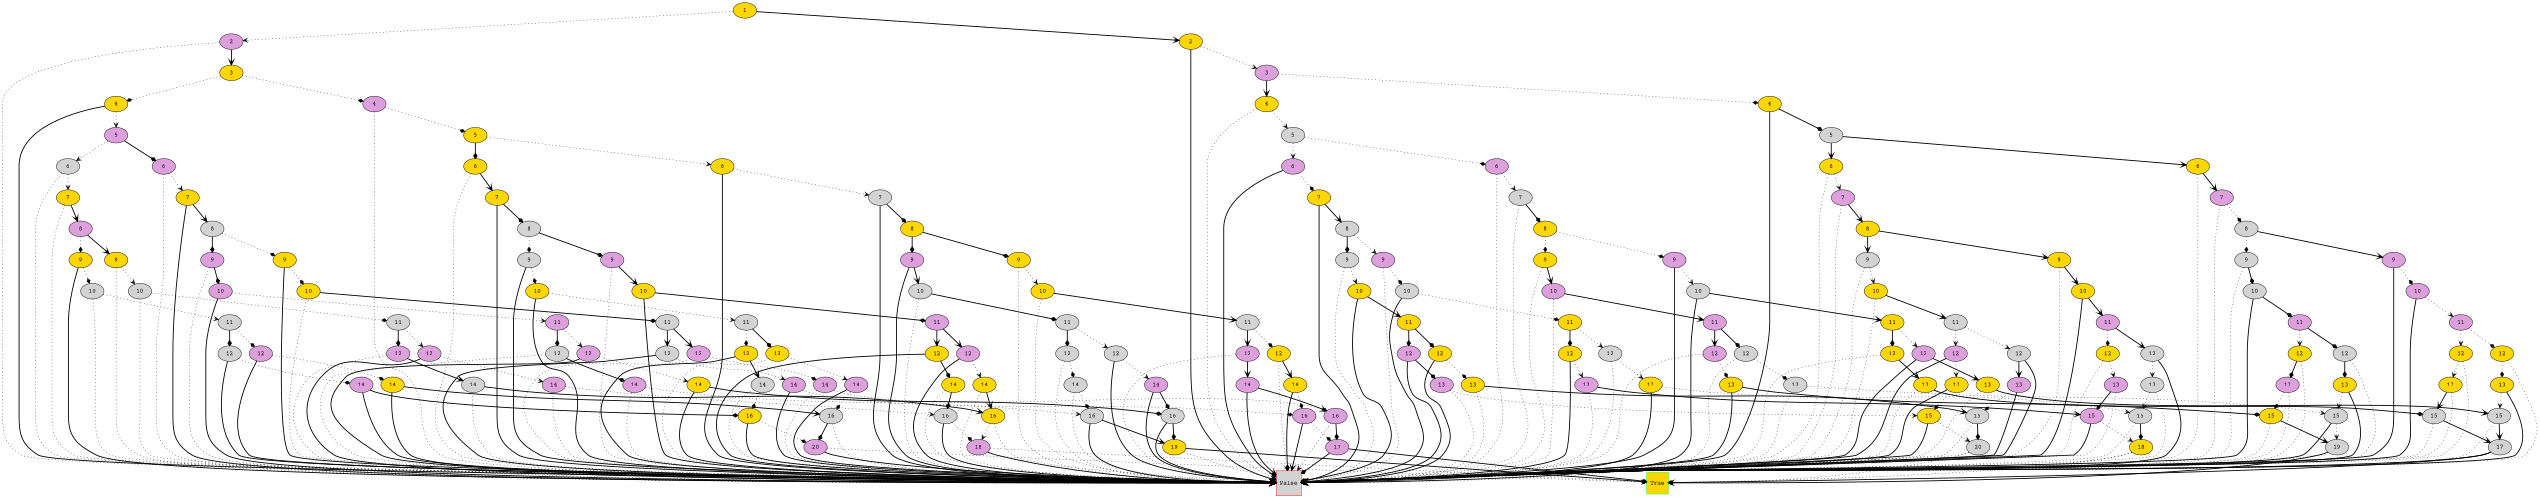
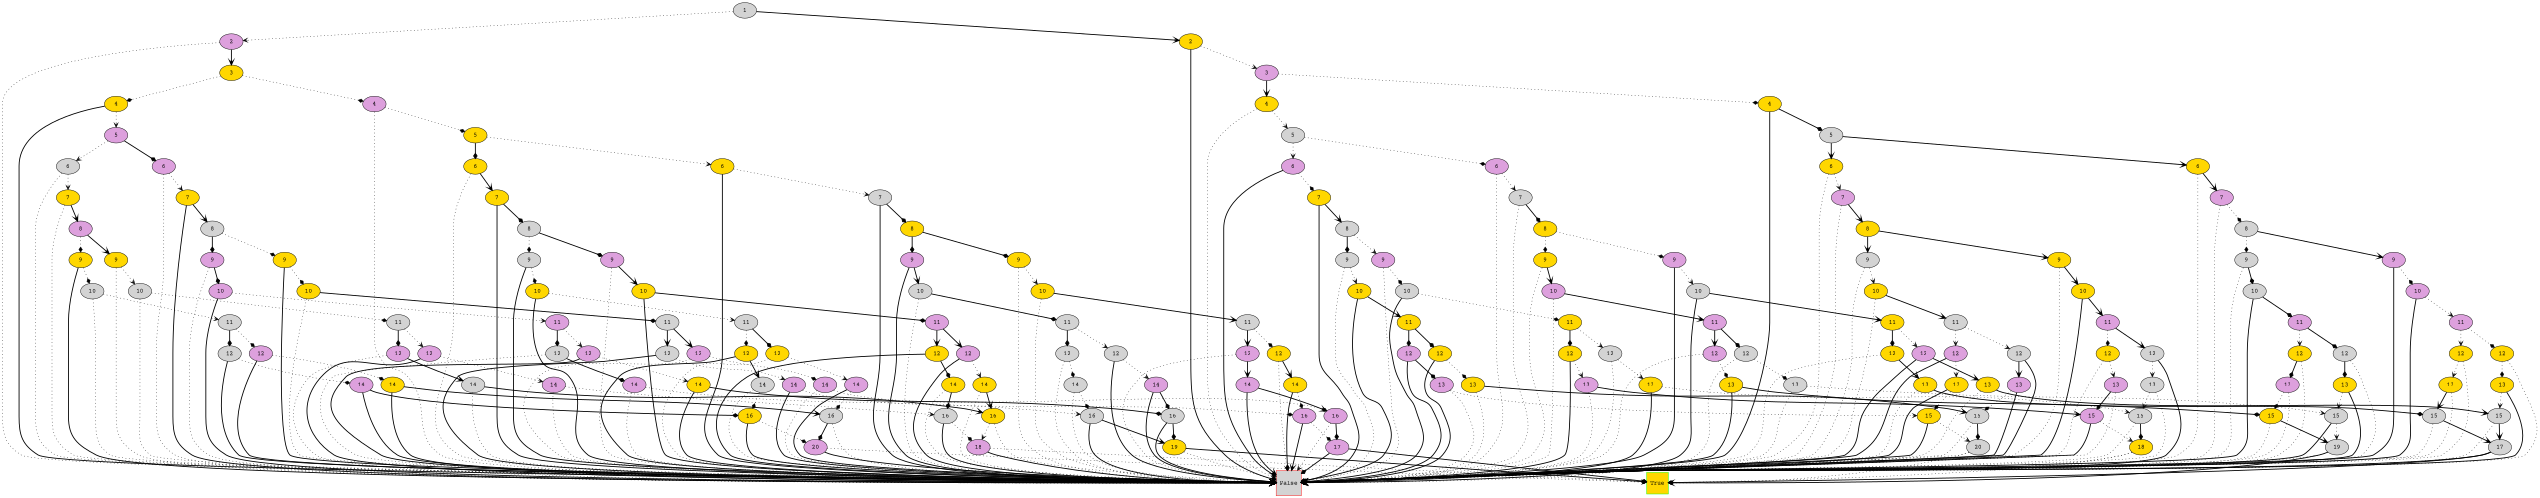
node "1": fillcolor gold -> lightgrey
